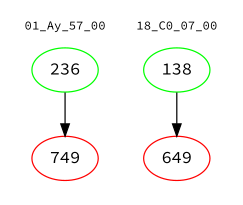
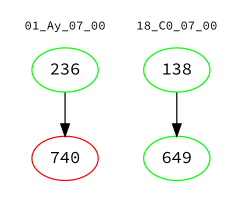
cluster "01_Ay_57_00": label "01_Ay_57_00" -> "01_Ay_07_00"
node "749": label "749" -> "740"
node "649": color red -> green
